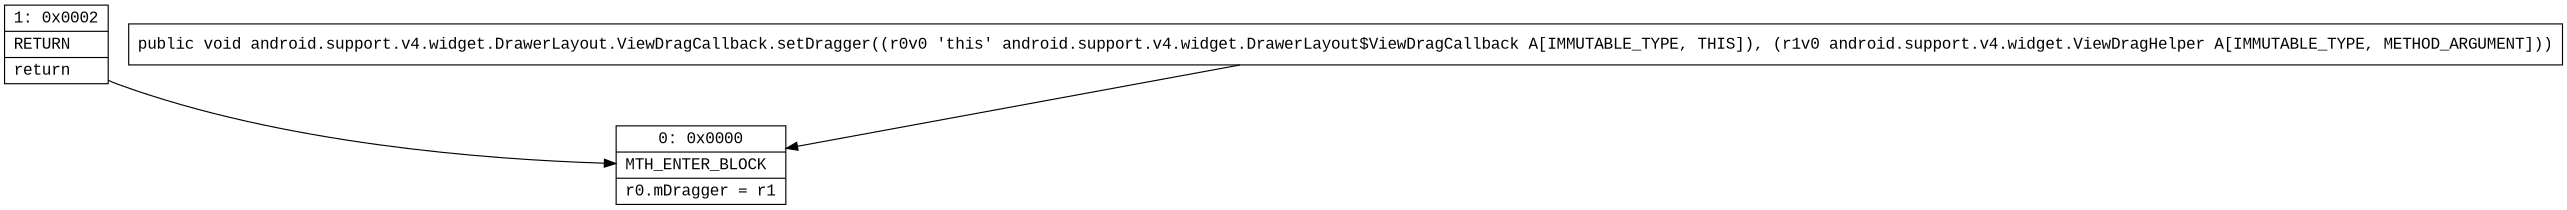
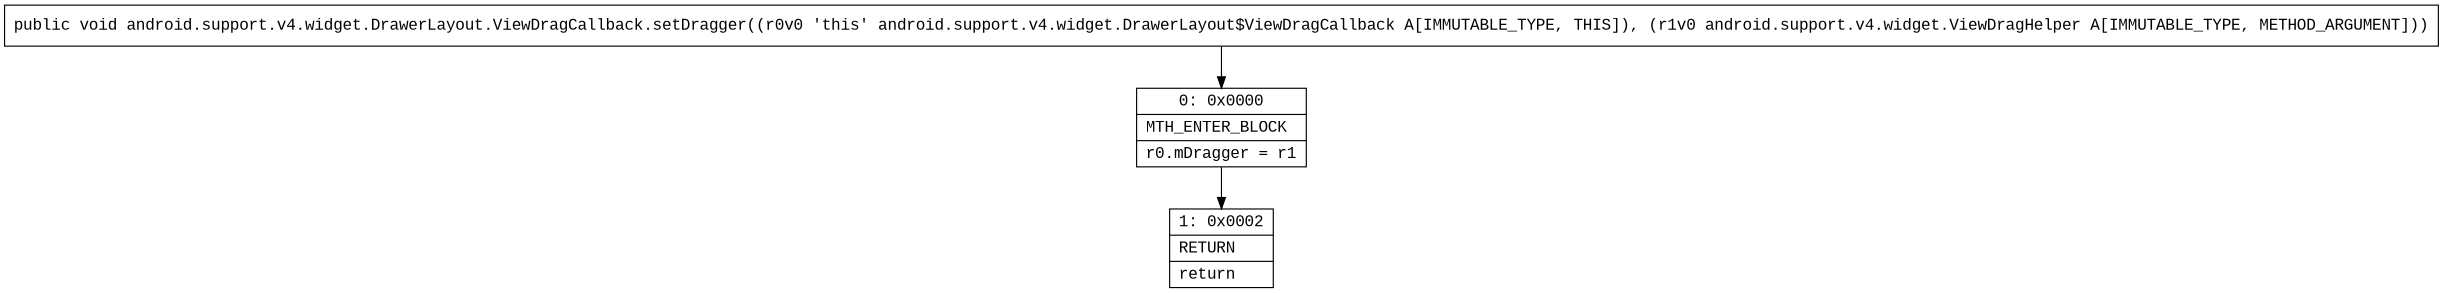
edge "1: 0x0002" -> "0: 0x0000": reversed
